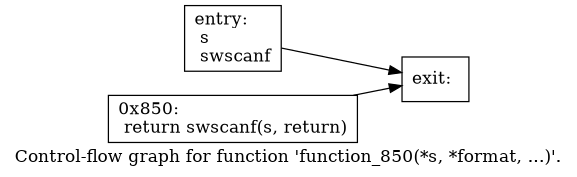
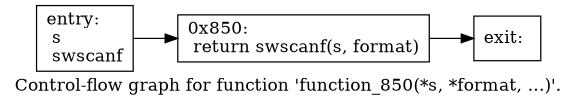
edge "entry:" -> "exit:": now "entry:" -> "0x850:"
node "0x850:": text "return swscanf(s, return)" -> "return swscanf(s, format)"
